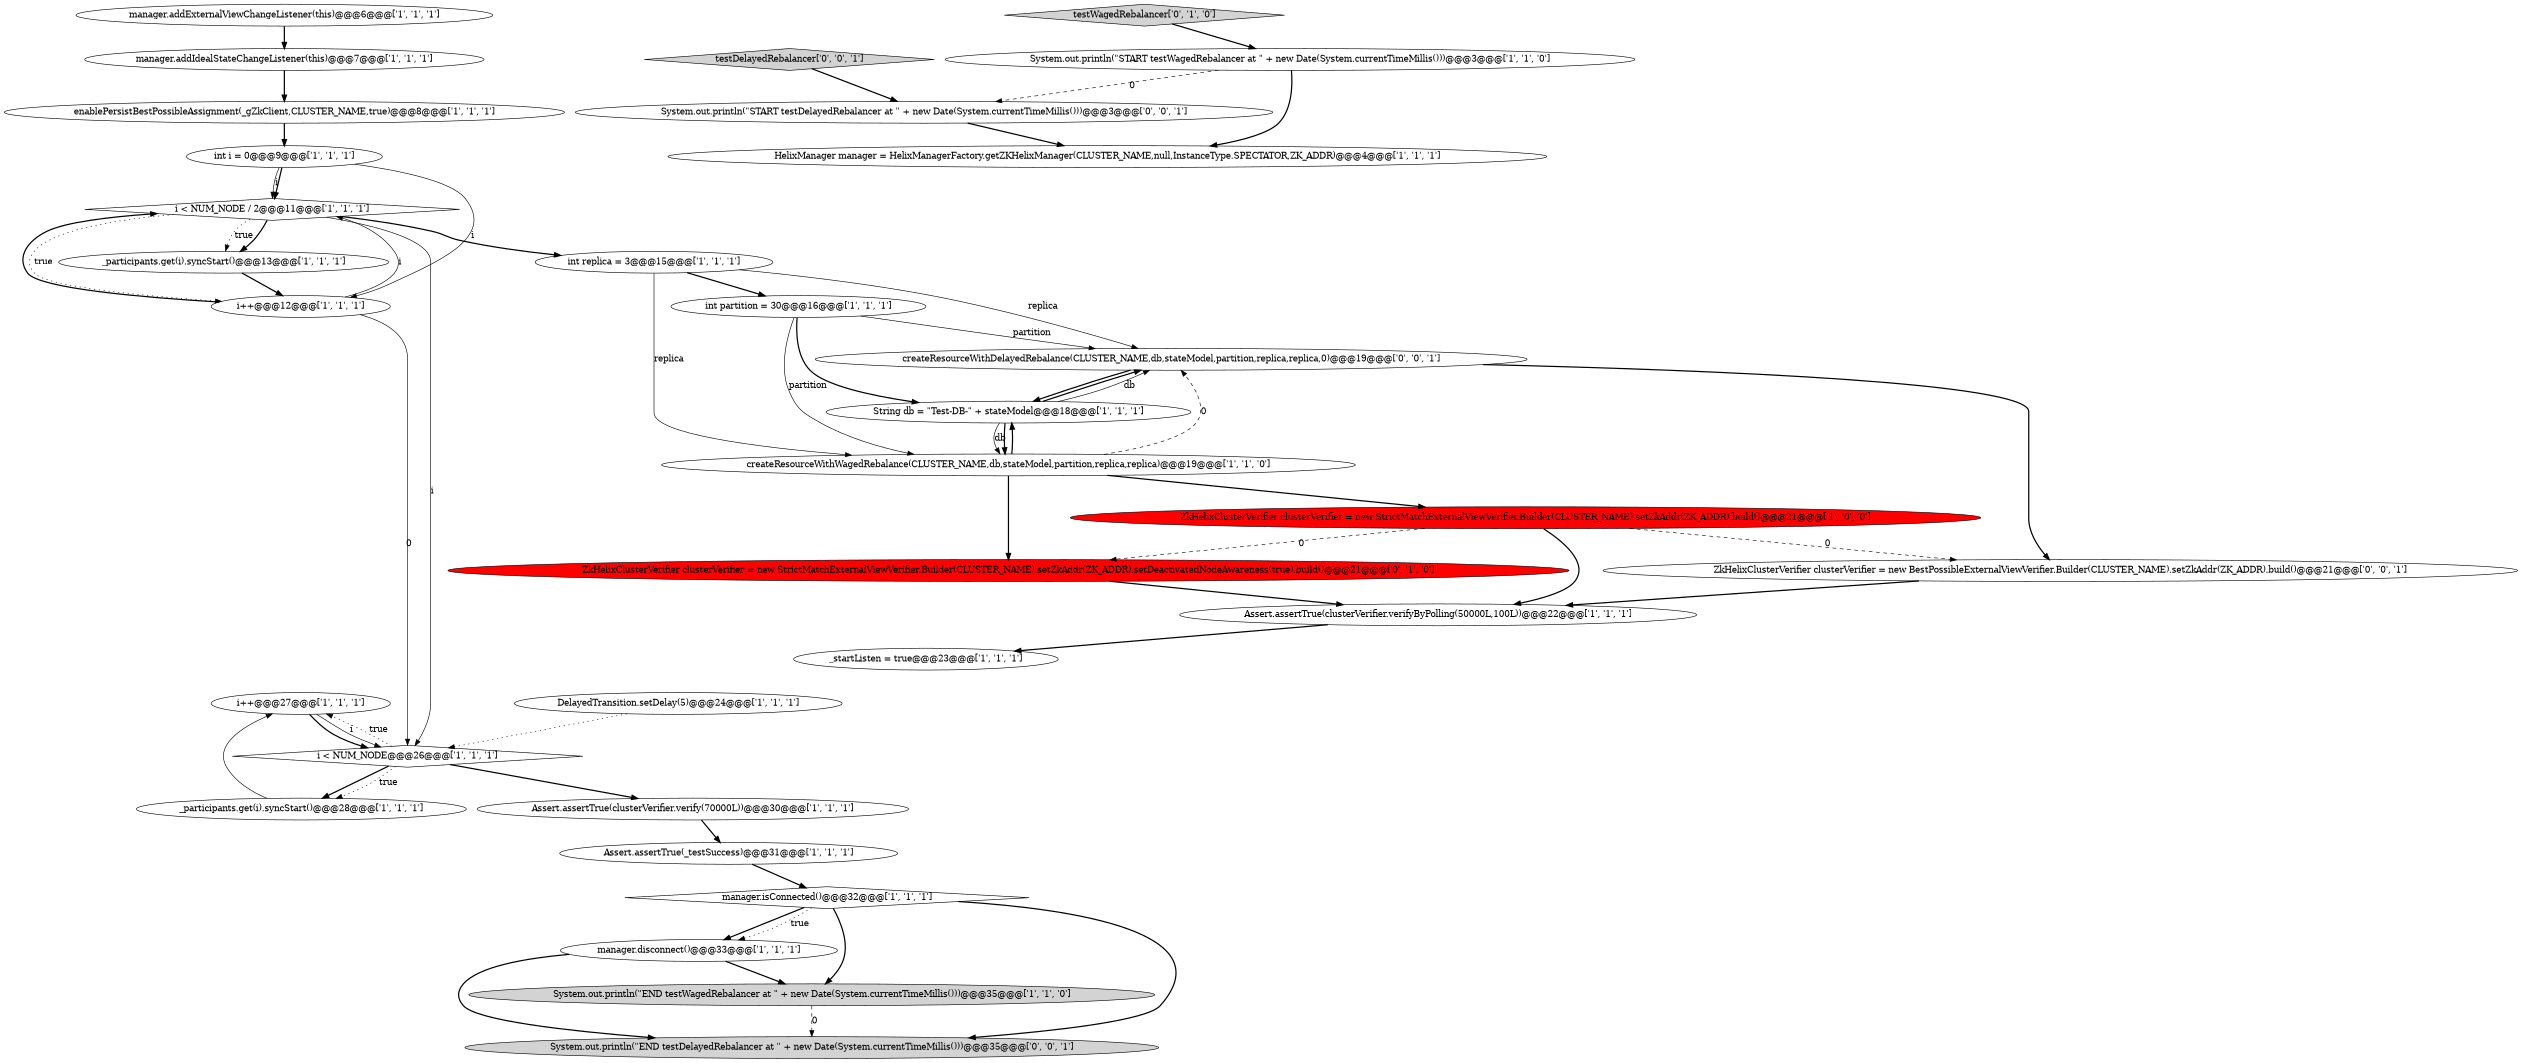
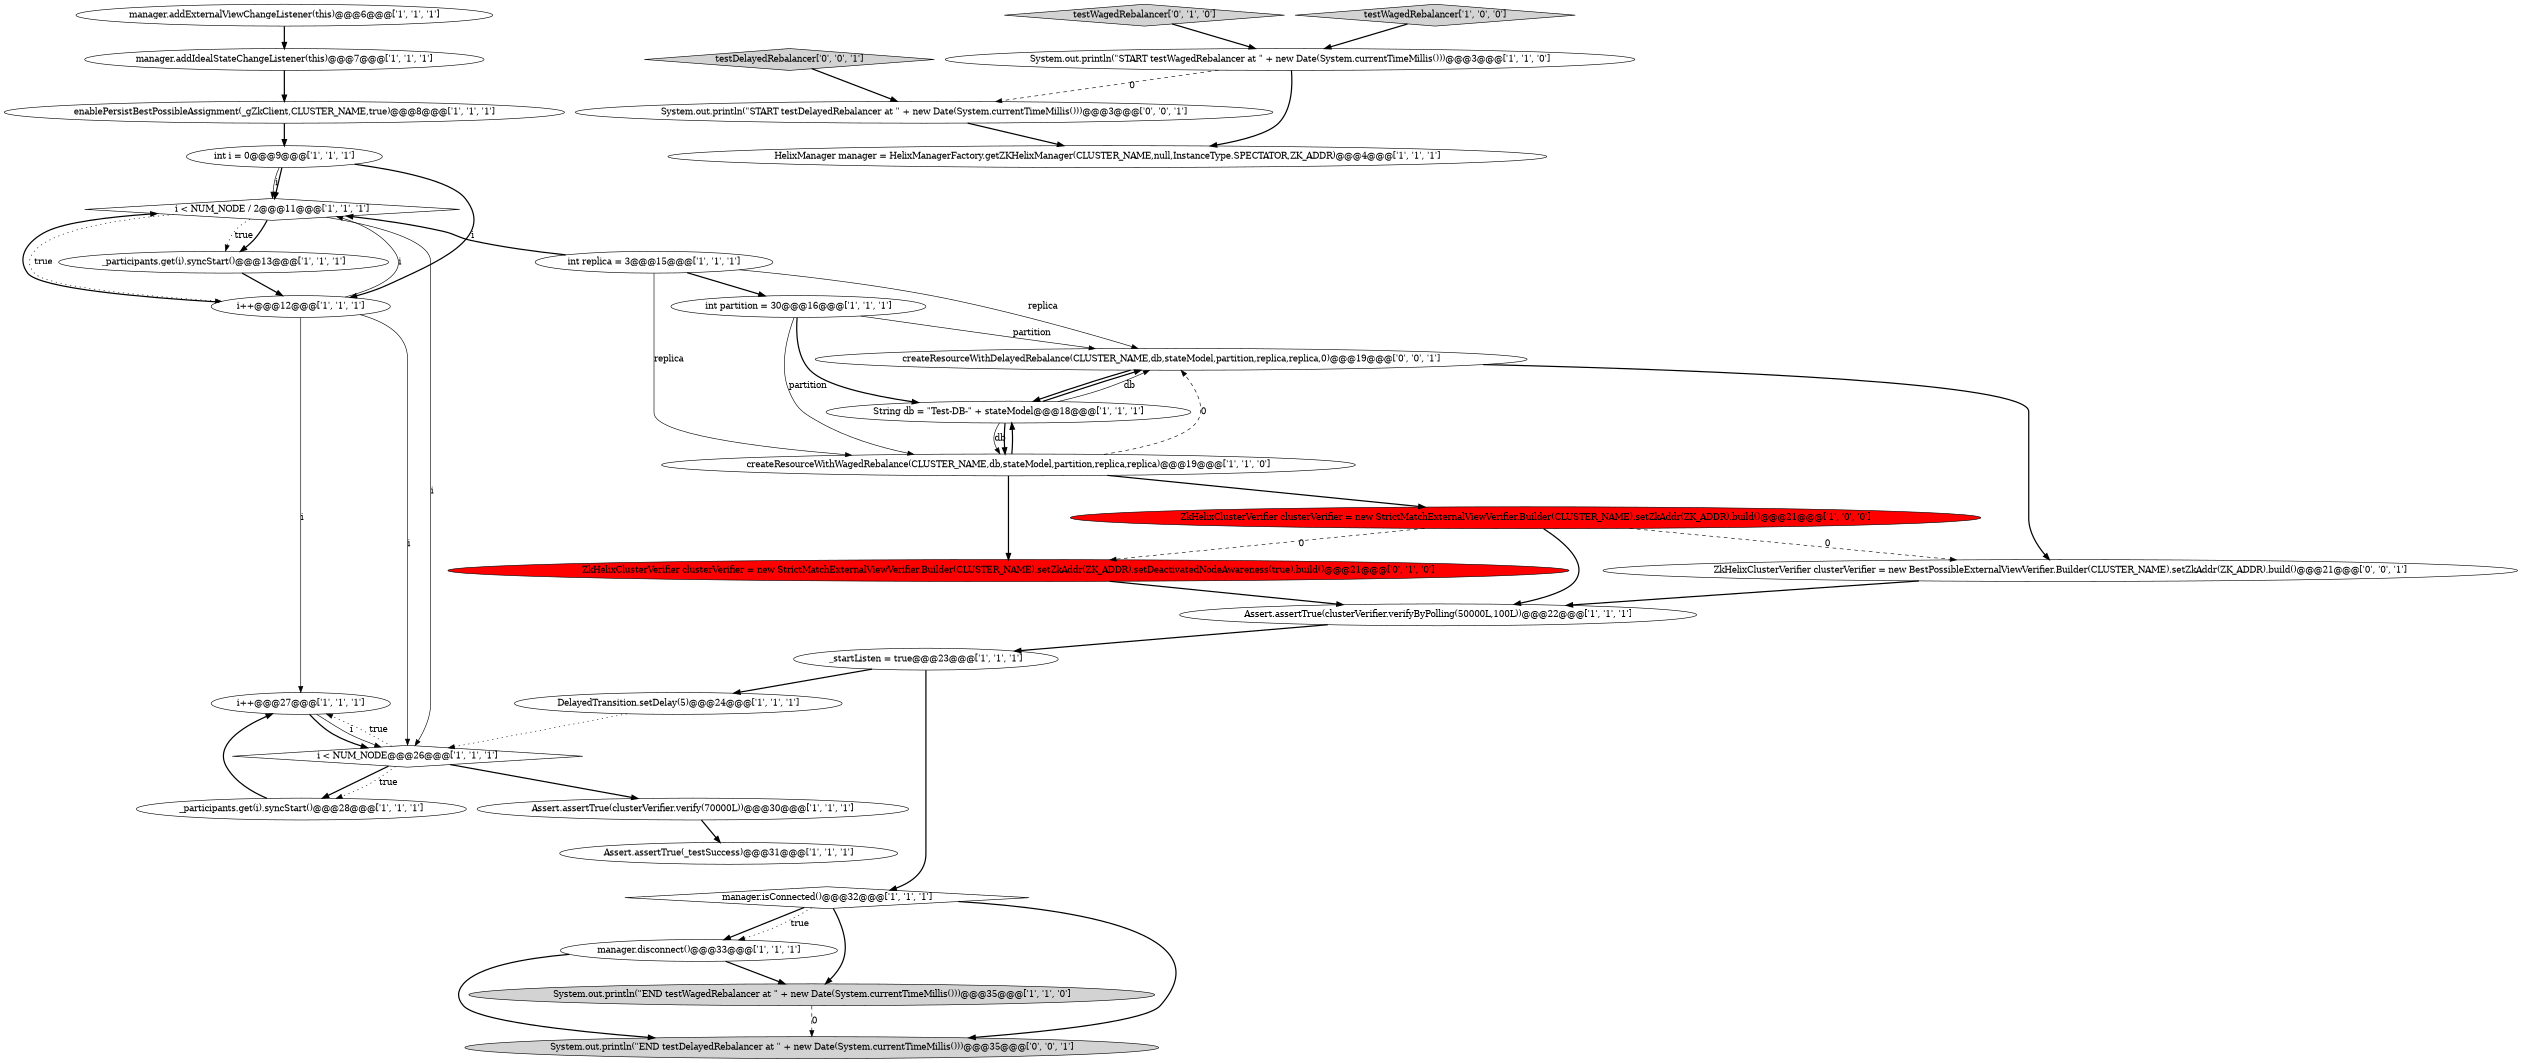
node "testWagedRebalancer['1', '0', '0']": added
edge "int i = 0@@@9@@@['1', '1', '1']" -> "i++@@@12@@@['1', '1', '1']": style solid -> bold
edge "i < NUM_NODE / 2@@@11@@@['1', '1', '1']" -> "int replica = 3@@@15@@@['1', '1', '1']": reversed
edge "i++@@@12@@@['1', '1', '1']" -> "i++@@@27@@@['1', '1', '1']": added, label "i"
edge "i++@@@12@@@['1', '1', '1']" -> "i < NUM_NODE@@@26@@@['1', '1', '1']": label "0" -> "i"
edge "_startListen = true@@@23@@@['1', '1', '1']" -> "DelayedTransition.setDelay(5)@@@24@@@['1', '1', '1']": added
edge "_participants.get(i).syncStart()@@@28@@@['1', '1', '1']" -> "i++@@@27@@@['1', '1', '1']": style solid -> bold
edge "Assert.assertTrue(_testSuccess)@@@31@@@['1', '1', '1']" -> "manager.isConnected()@@@32@@@['1', '1', '1']": now "_startListen = true@@@23@@@['1', '1', '1']" -> "manager.isConnected()@@@32@@@['1', '1', '1']"
